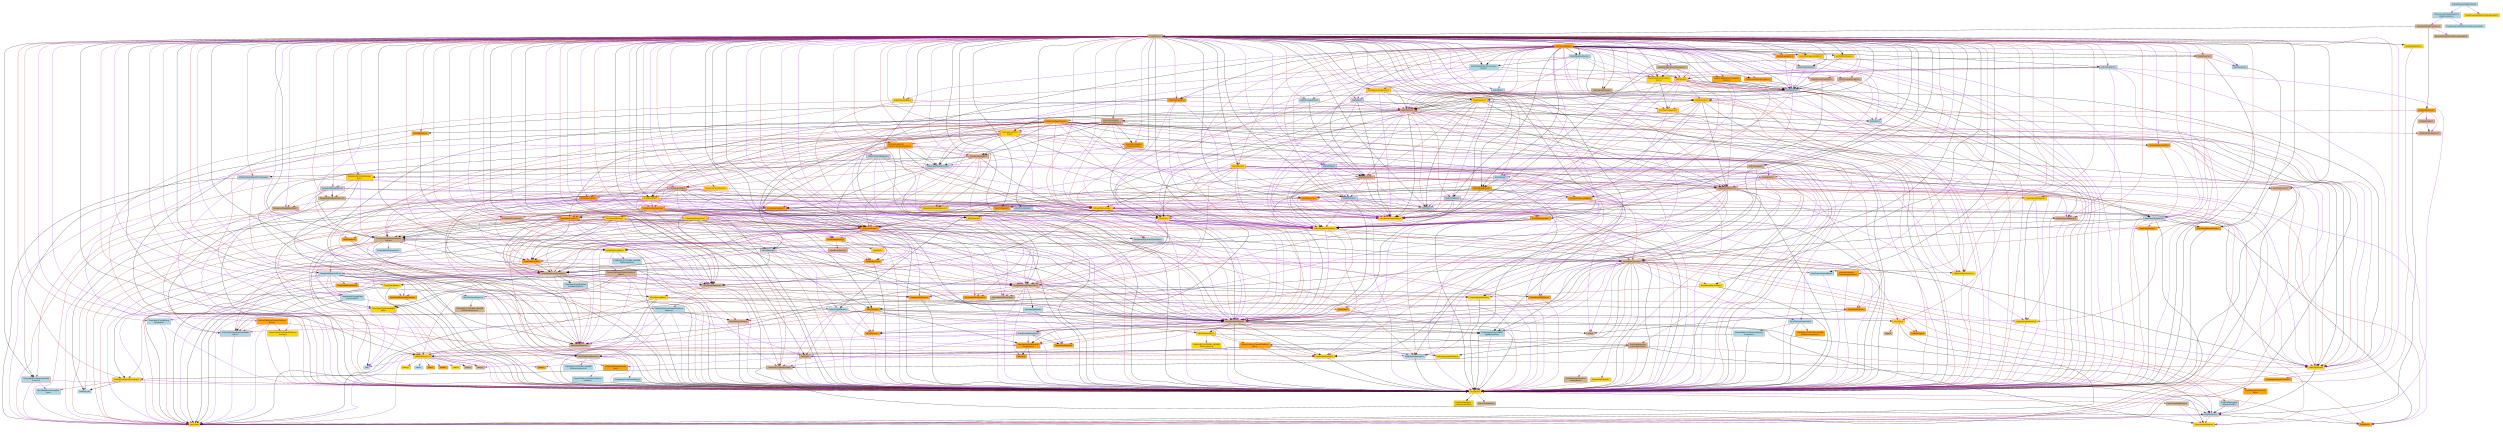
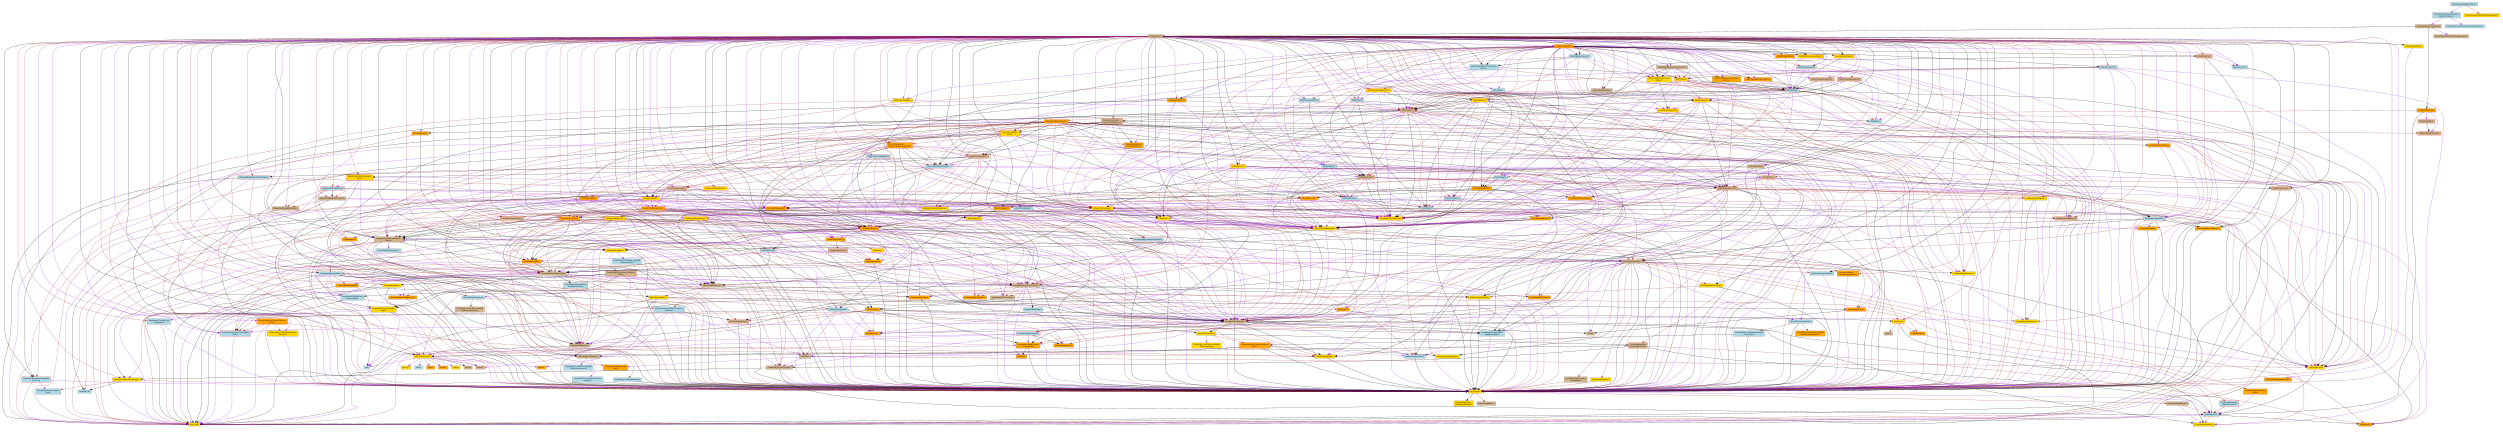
edge "Internationalization /Internationalization.h" -> "Internationalization /Text.h": color purple -> black
edge "Templates/UnrealTypeTraits.h" -> "Templates/IsTriviallyCopy Constructible.h": added
edge "HAL/PlatformAtomics.h" -> "CoreTypes.h": now "Serialization/ArchiveSave PackageData.h" -> "CoreTypes.h"
